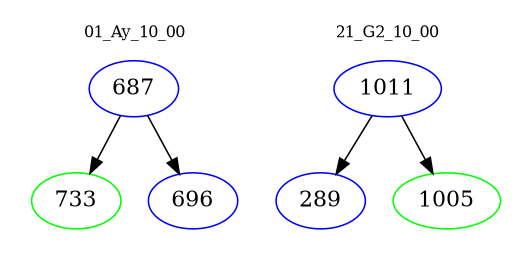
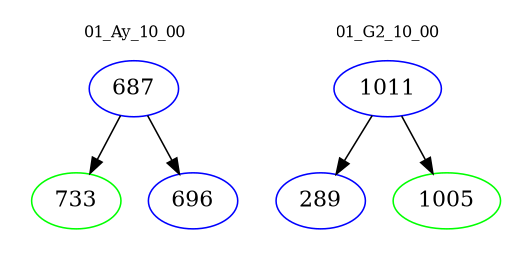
cluster "21_G2_10_00": label "21_G2_10_00" -> "01_G2_10_00"
